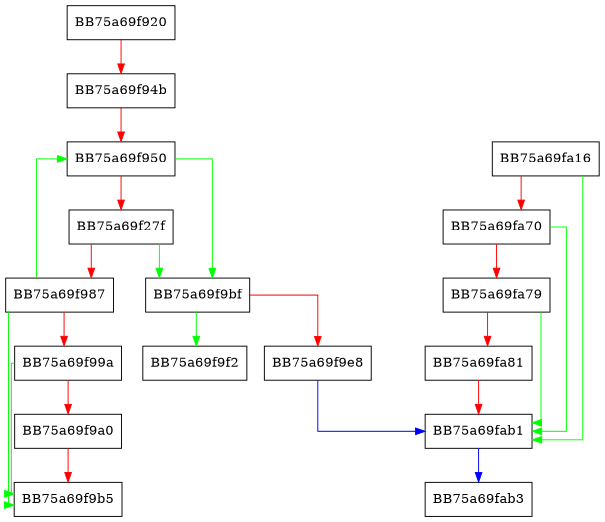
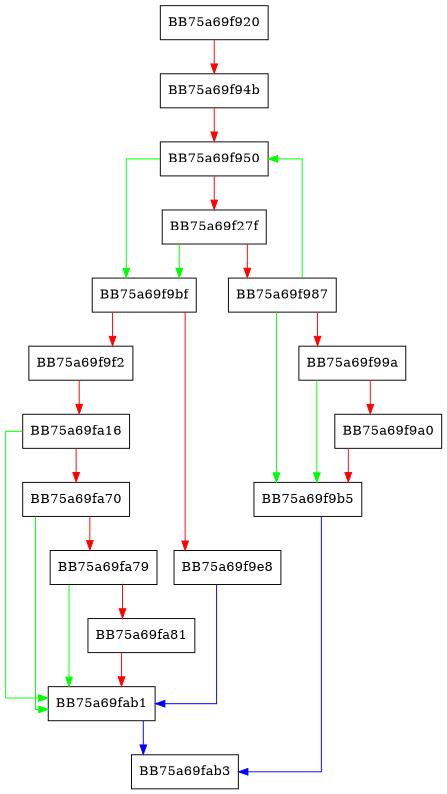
edge "BB75a69f9bf" -> "BB75a69f9f2": color green -> red
edge "BB75a69f9f2" -> "BB75a69fa16": added
edge "BB75a69f9b5" -> "BB75a69fab3": added
